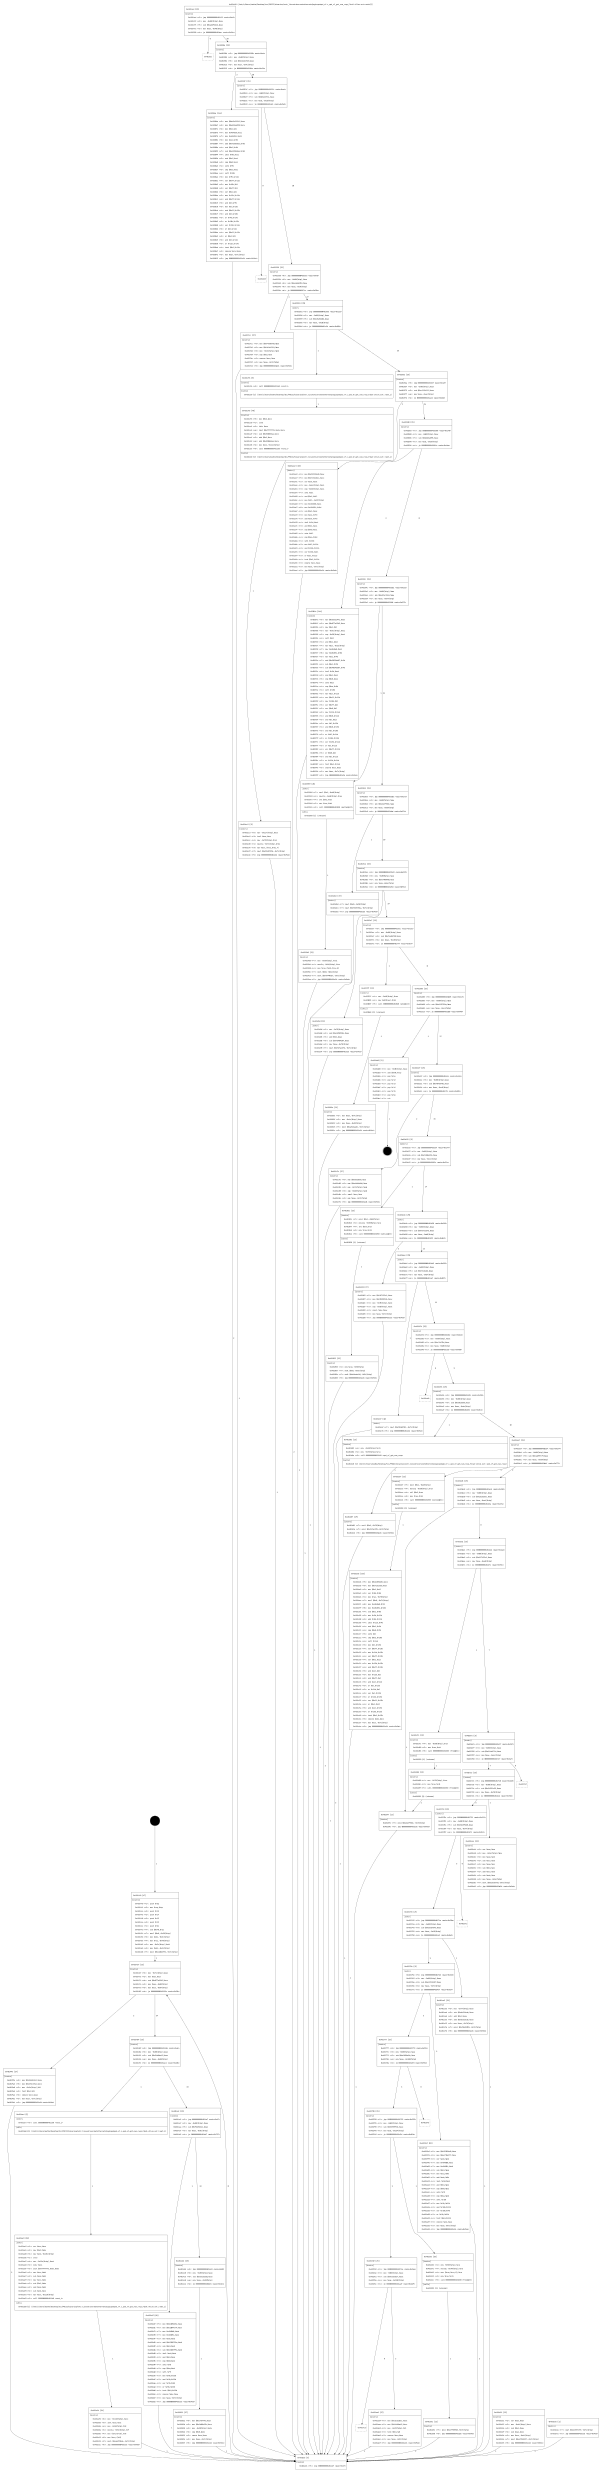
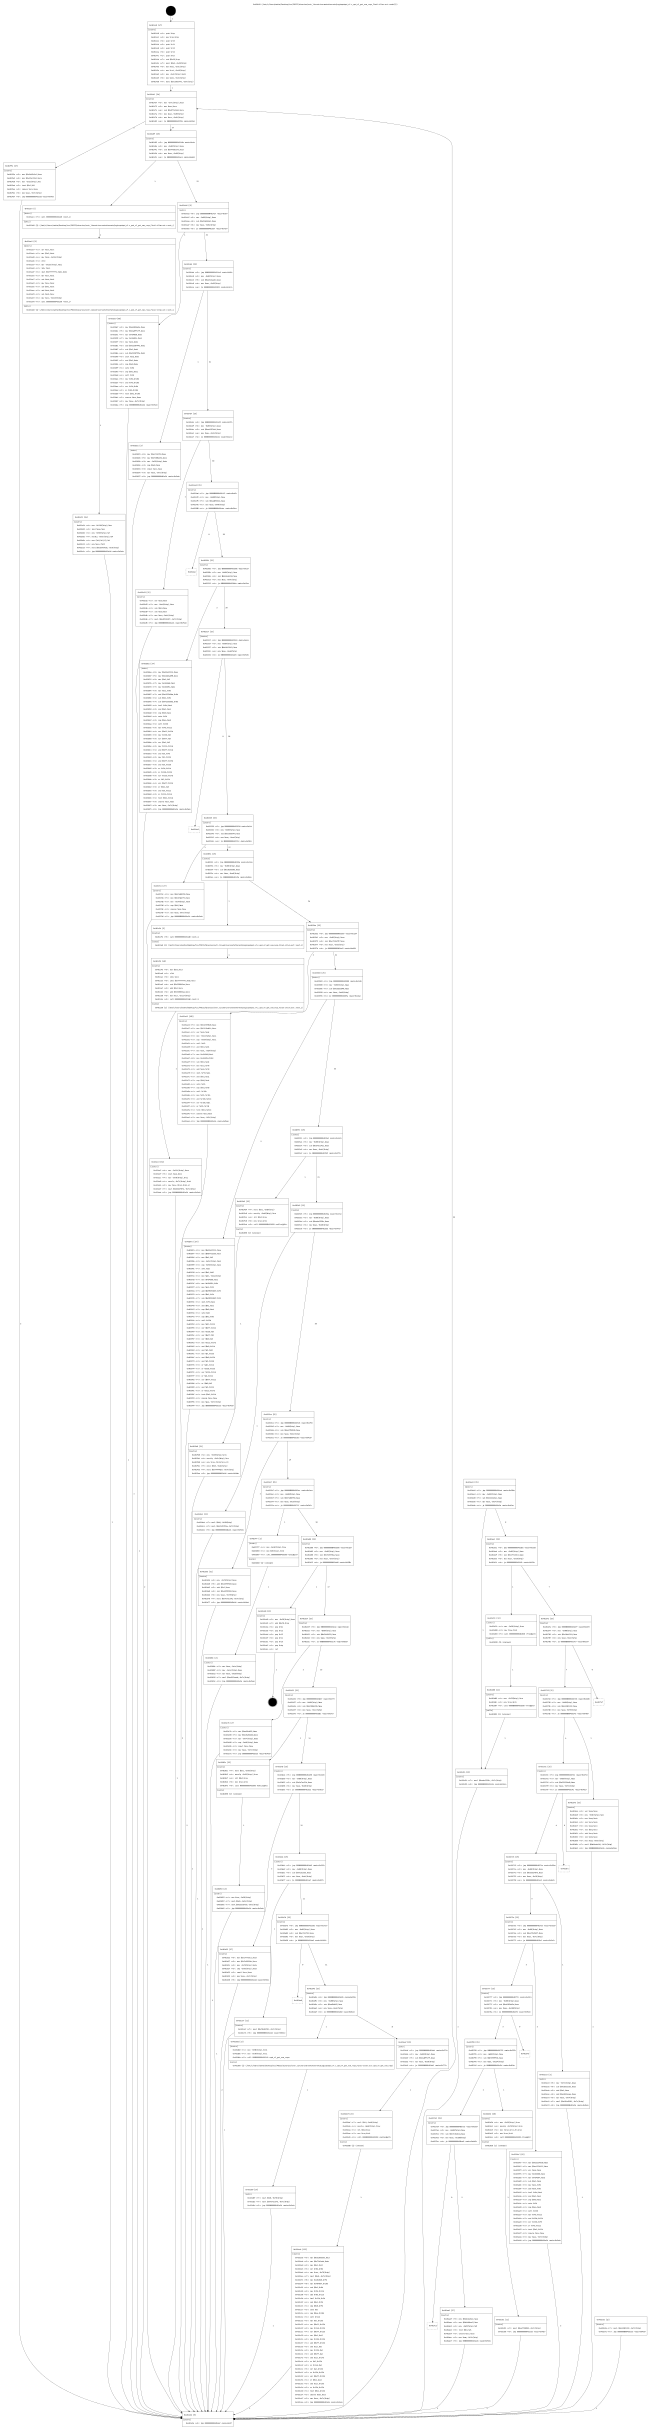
node "0x4014d4 [25]": added
edge "0x4016af [25]" -> "0x4016c8 [25]": removed, label "9"
